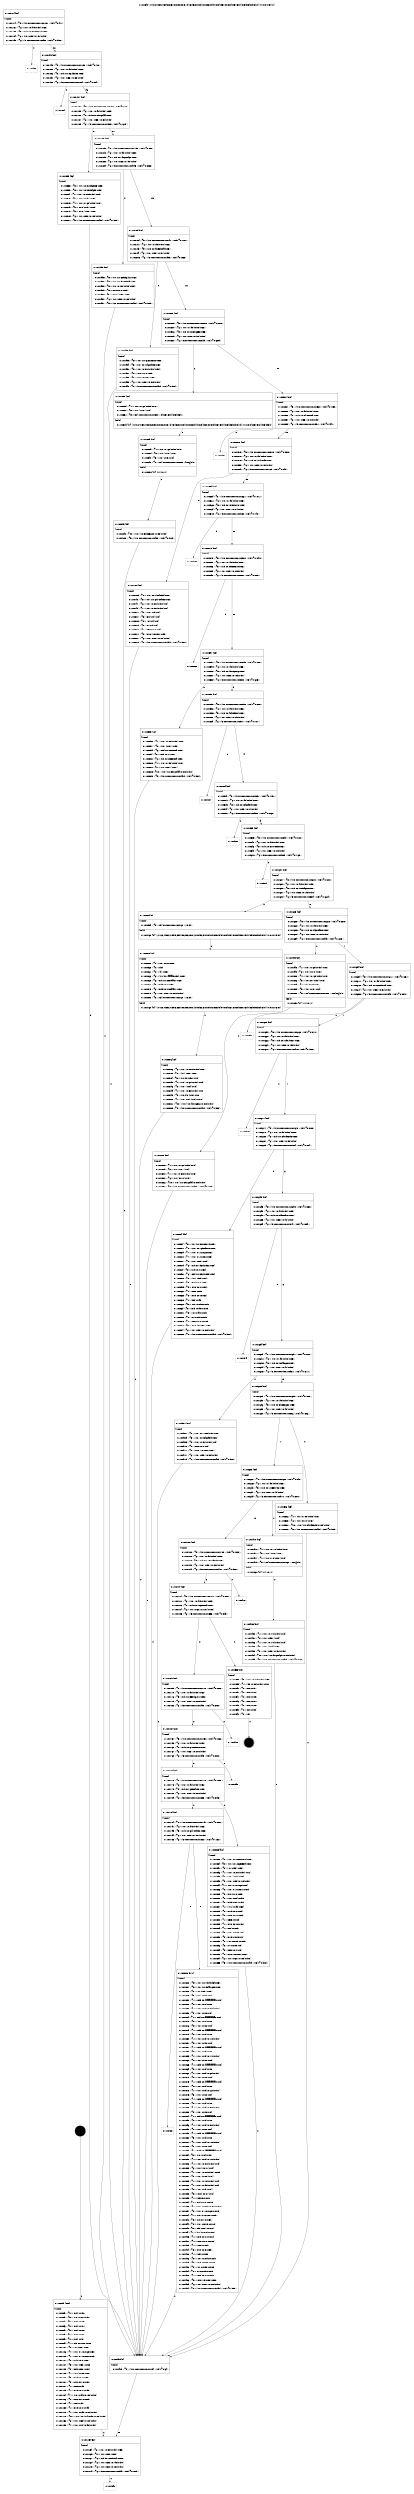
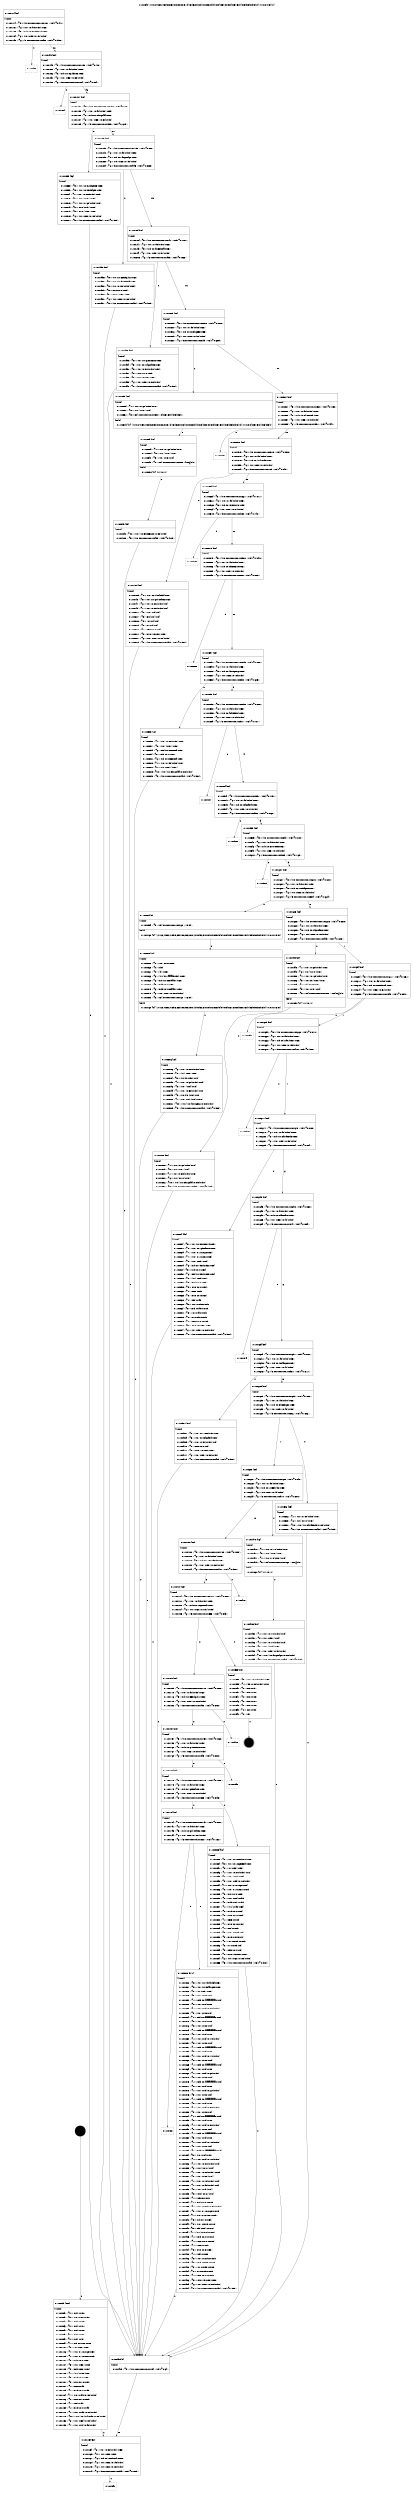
edge "0x4015eb [28]" -> "0x401607 [28]": added, label "9"
